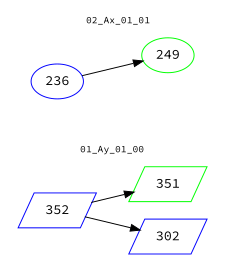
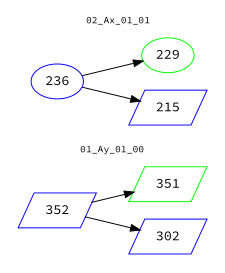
node "249": label "249" -> "229"
node "215": added
